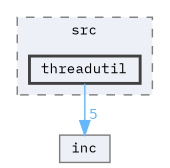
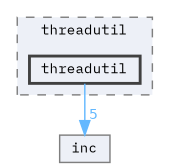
cluster "src": label "src" -> "threadutil"
